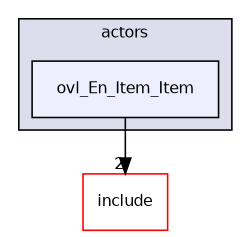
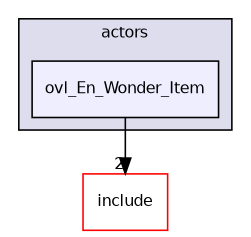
node "ovl_En_Item_Item": label "ovl_En_Item_Item" -> "ovl_En_Wonder_Item"
